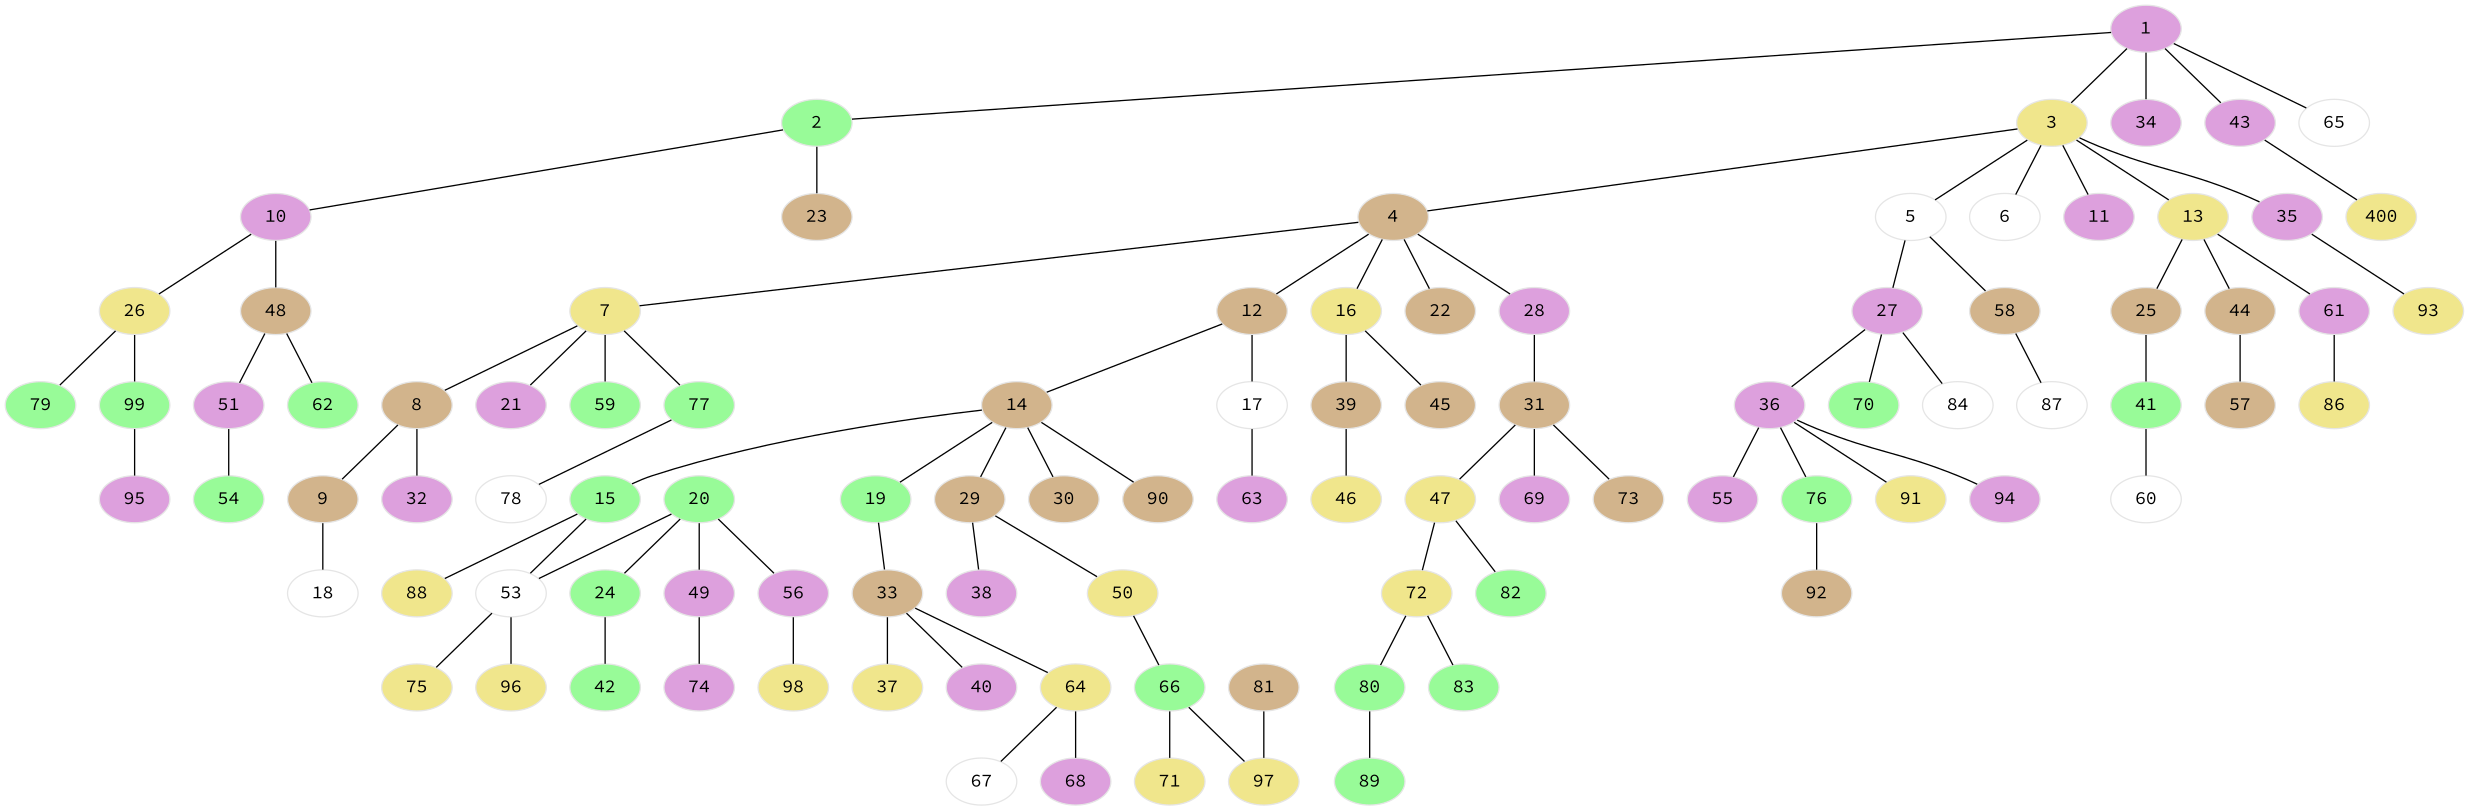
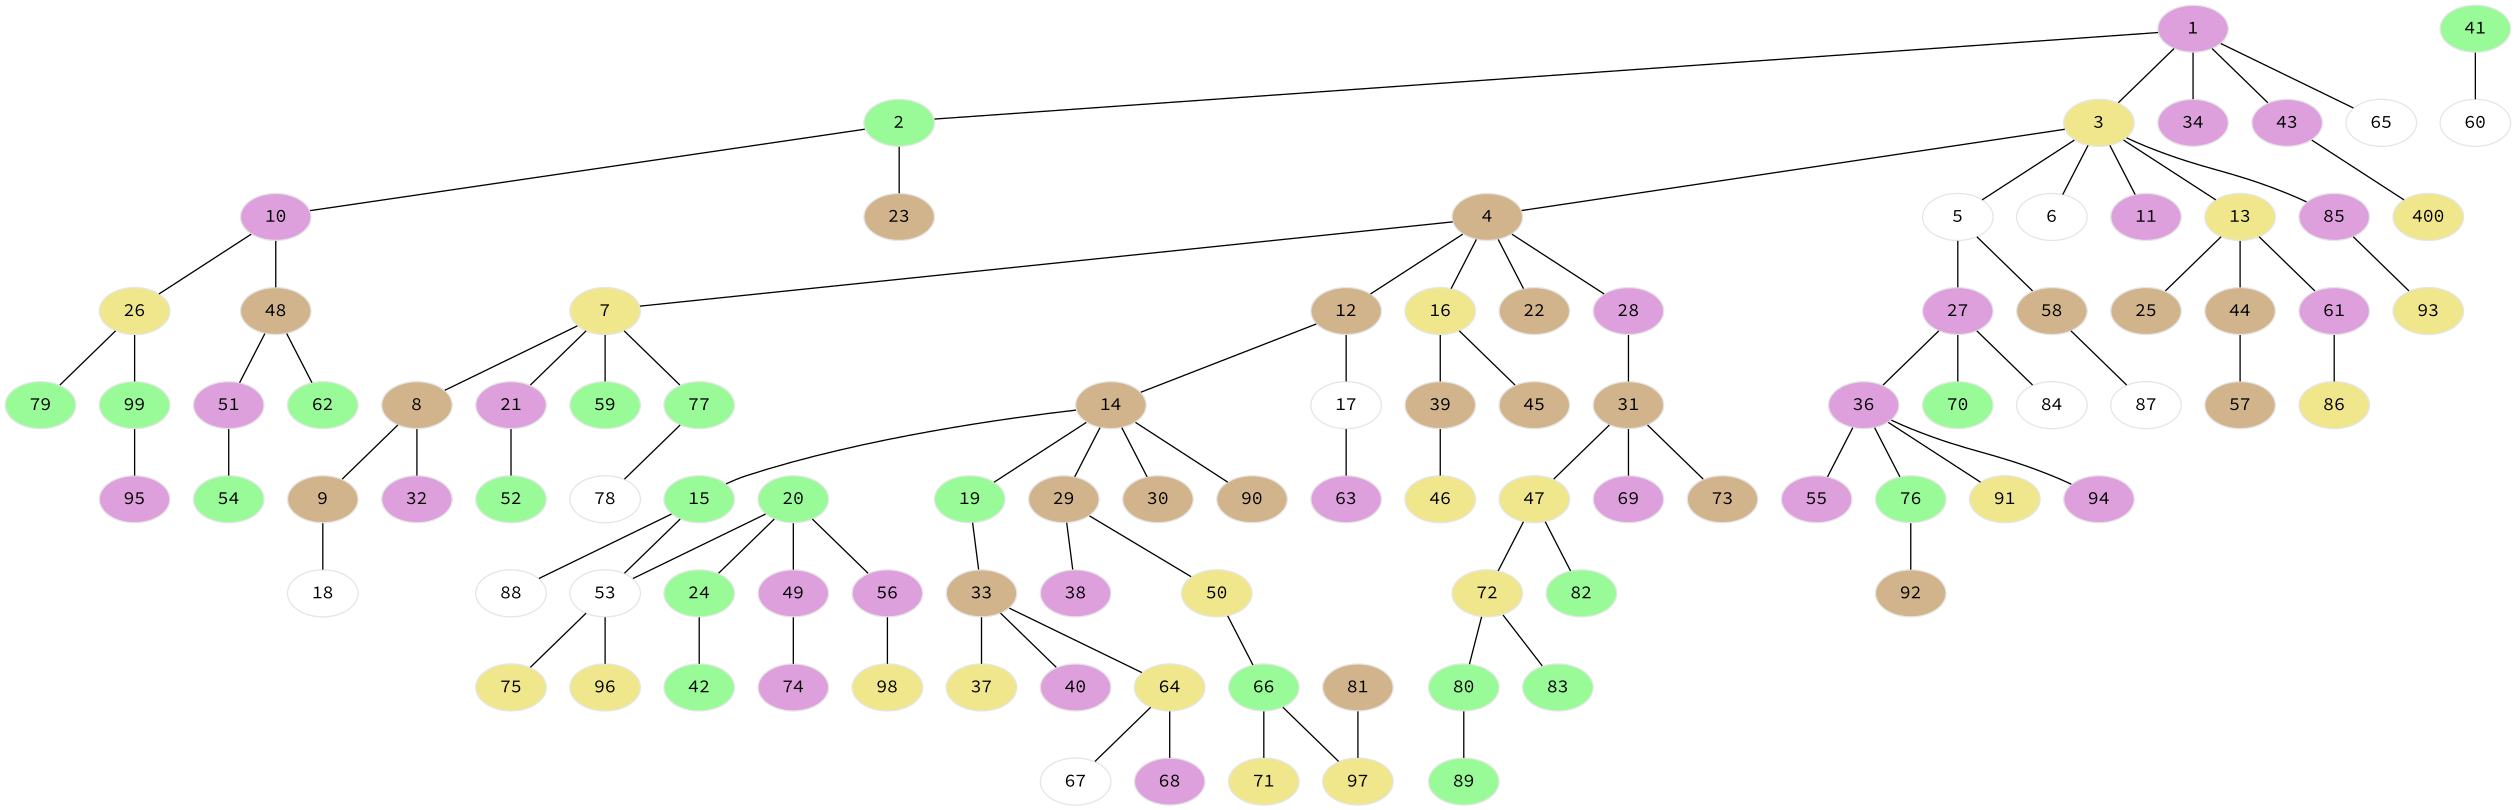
node "35": label "35" -> "85"
edge "25" -- "41": removed
node "52": added
node "88": fillcolor khaki -> white
